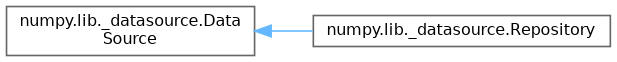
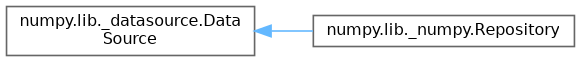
node "numpy.lib._datasource.Repository": label "numpy.lib._datasource.Repository" -> "numpy.lib._numpy.Repository"
